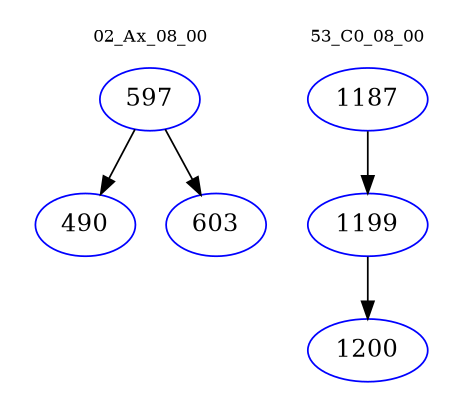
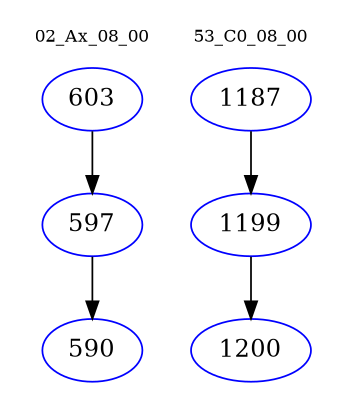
edge "597" -> "603": reversed
node "490": label "490" -> "590"
